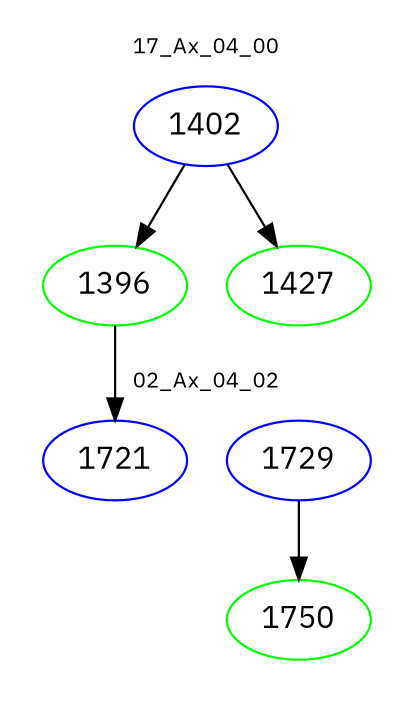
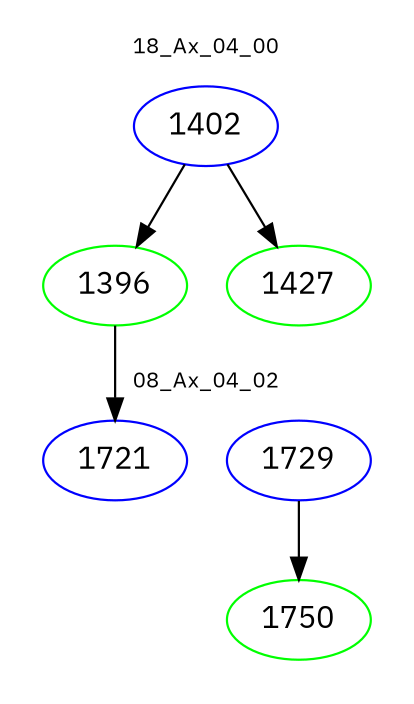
cluster "17_Ax_04_00": label "17_Ax_04_00" -> "18_Ax_04_00"
cluster "02_Ax_04_02": label "02_Ax_04_02" -> "08_Ax_04_02"
